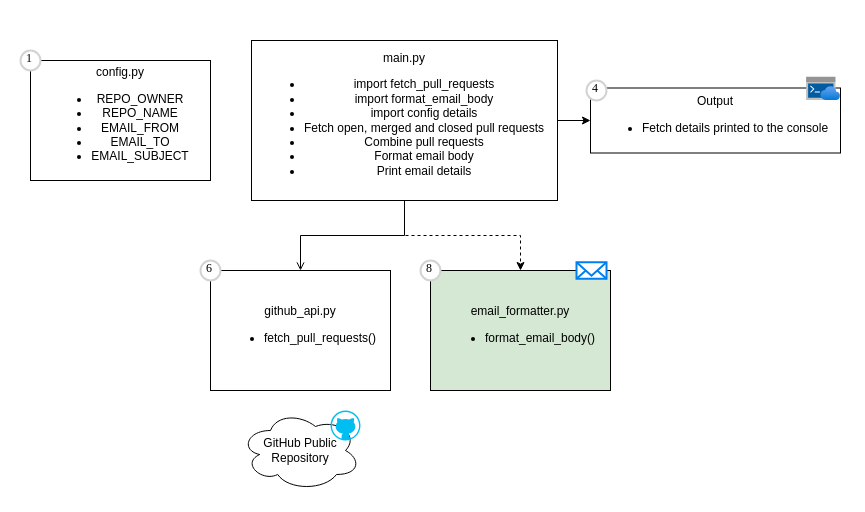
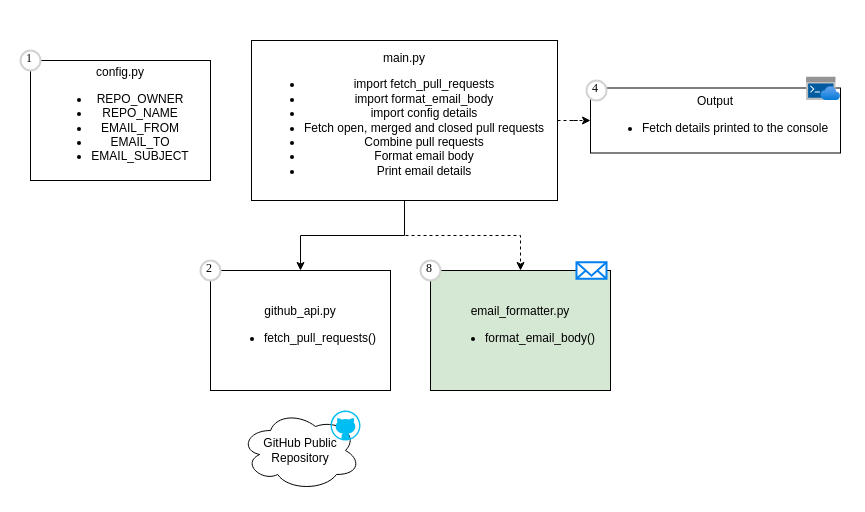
edge "main.py import fetch_pull_requests import format_email_body import config details Fetch open, merged and closed pull requests Combine pull requests Format email body Print email details" -> "Output Fetch details printed to the console": style solid -> dashed
edge "main.py import fetch_pull_requests import format_email_body import config details Fetch open, merged and closed pull requests Combine pull requests Format email body Print email details" -> "github_api.py fetch_pull_requests()": arrowhead open -> classic
node "6": label "6" -> "2"
